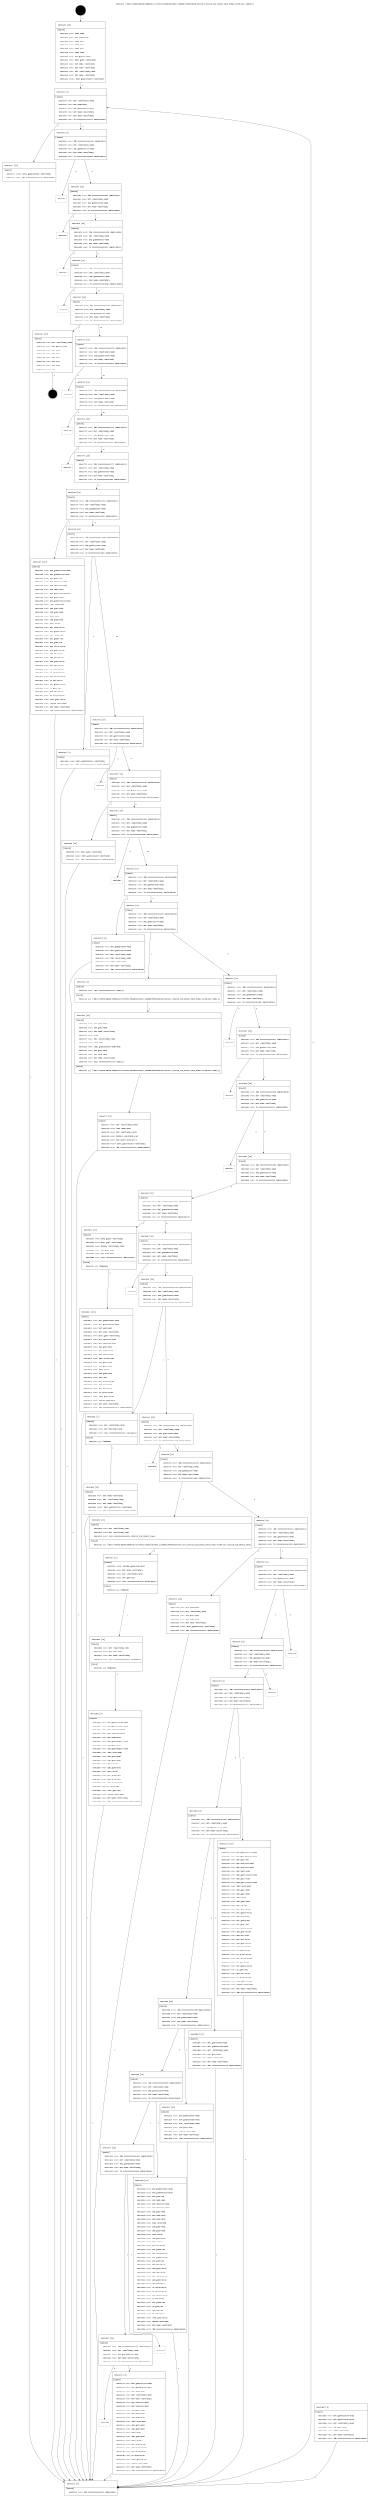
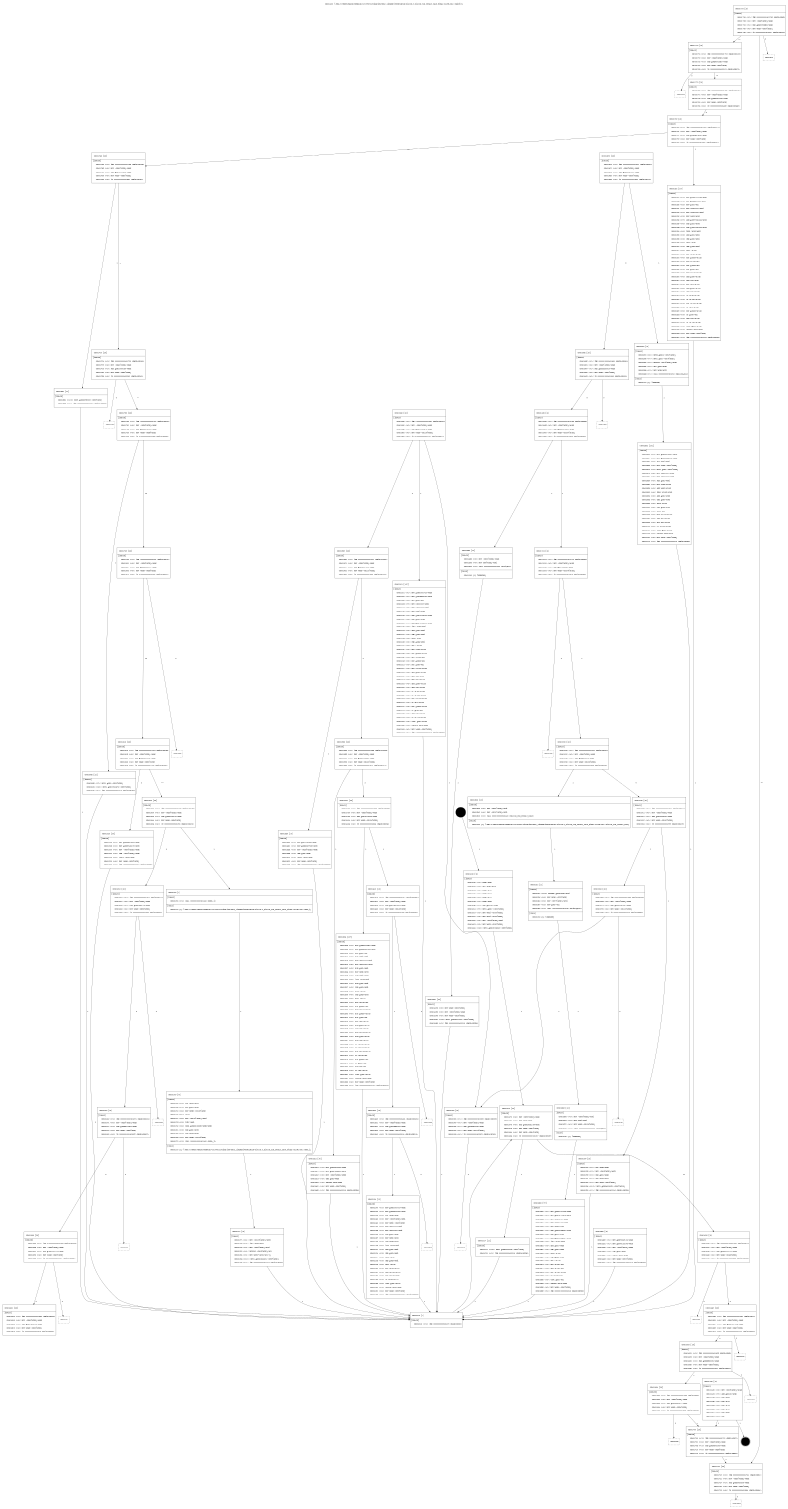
edge "0x401700 [28]" -> "0x4021f0 [19]": reversed
edge "0x40171c [28]" -> "0x401738 [28]": reversed
edge "0x4018a4 [28]" -> "0x4018c0 [28]": removed, label "9"
edge "0x401984 [28]" -> "0x4019a0 [28]": reversed
